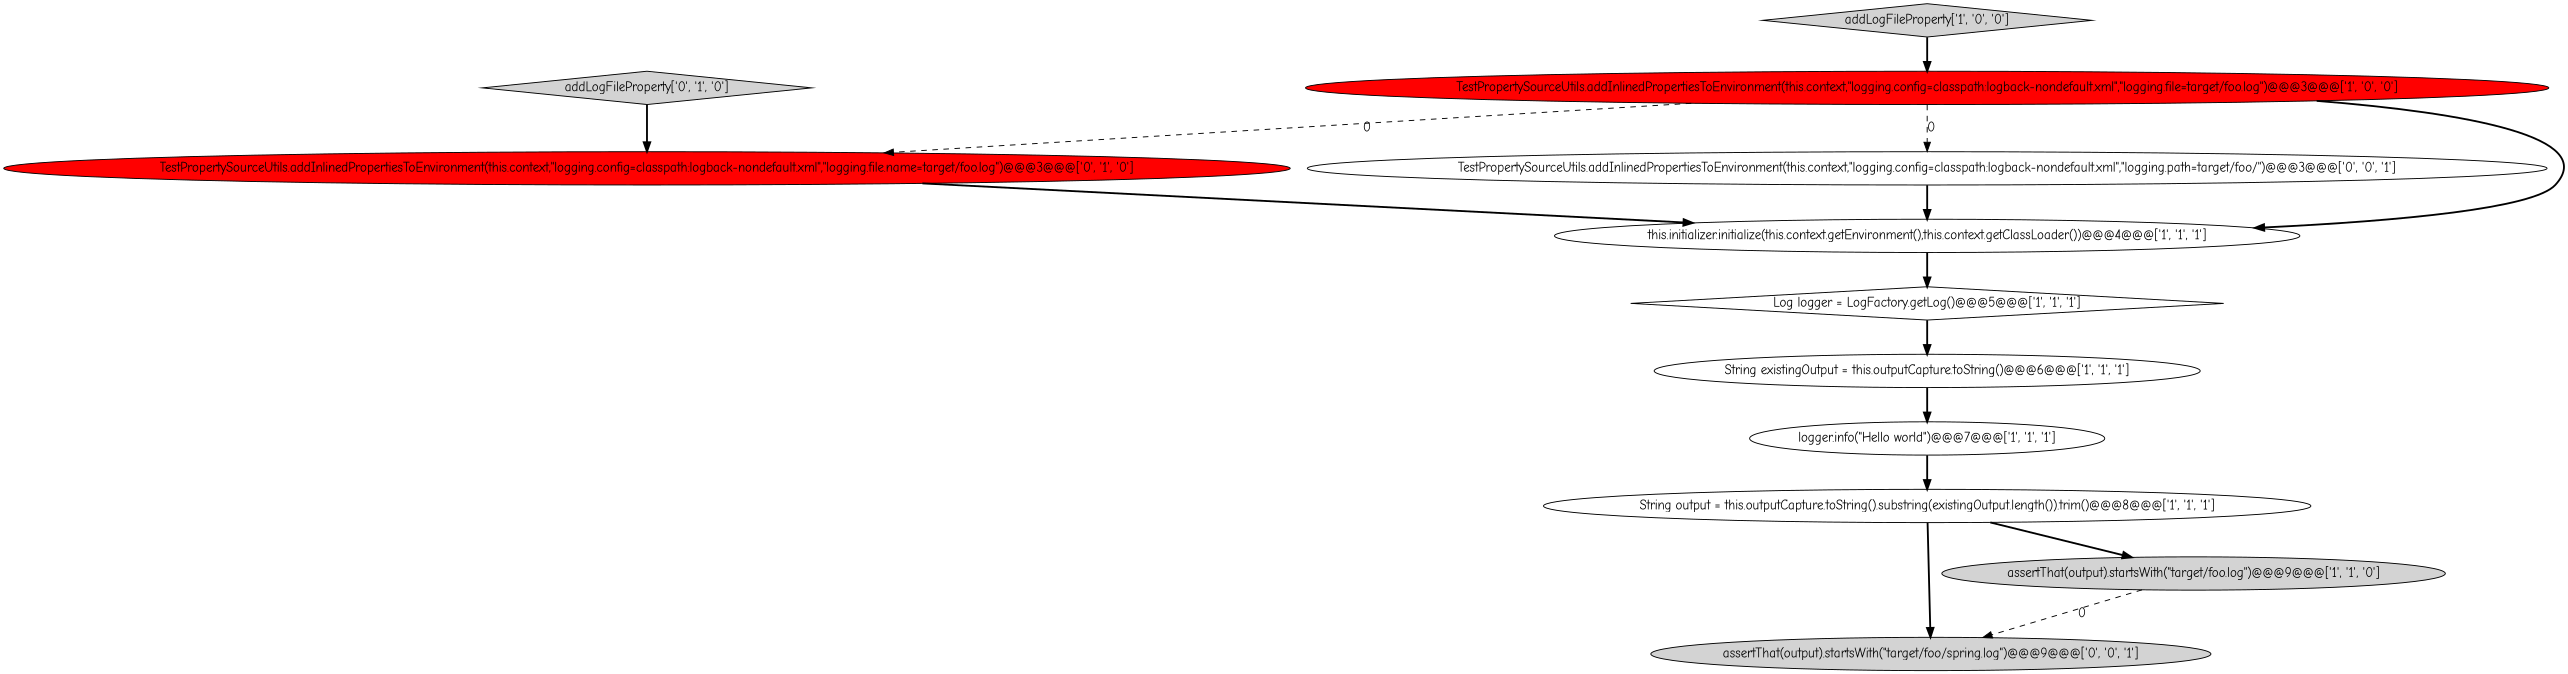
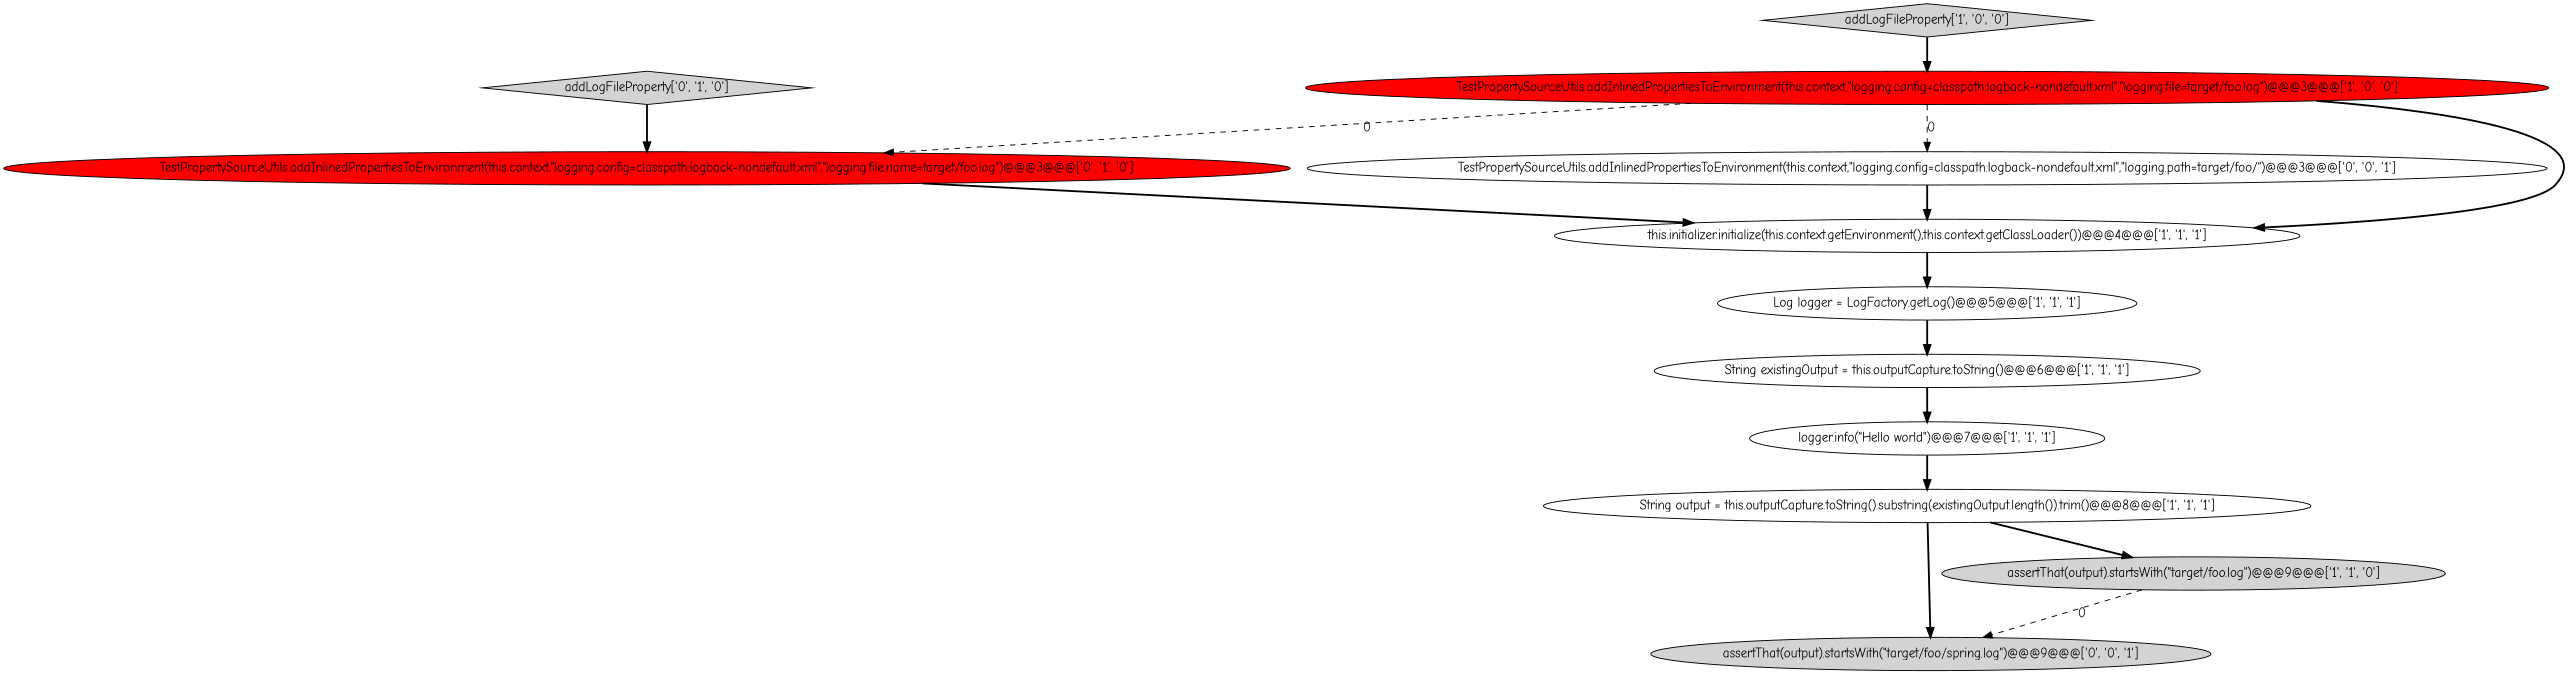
node "Log logger = LogFactory.getLog()@@@5@@@['1', '1', '1']": shape diamond -> ellipse
